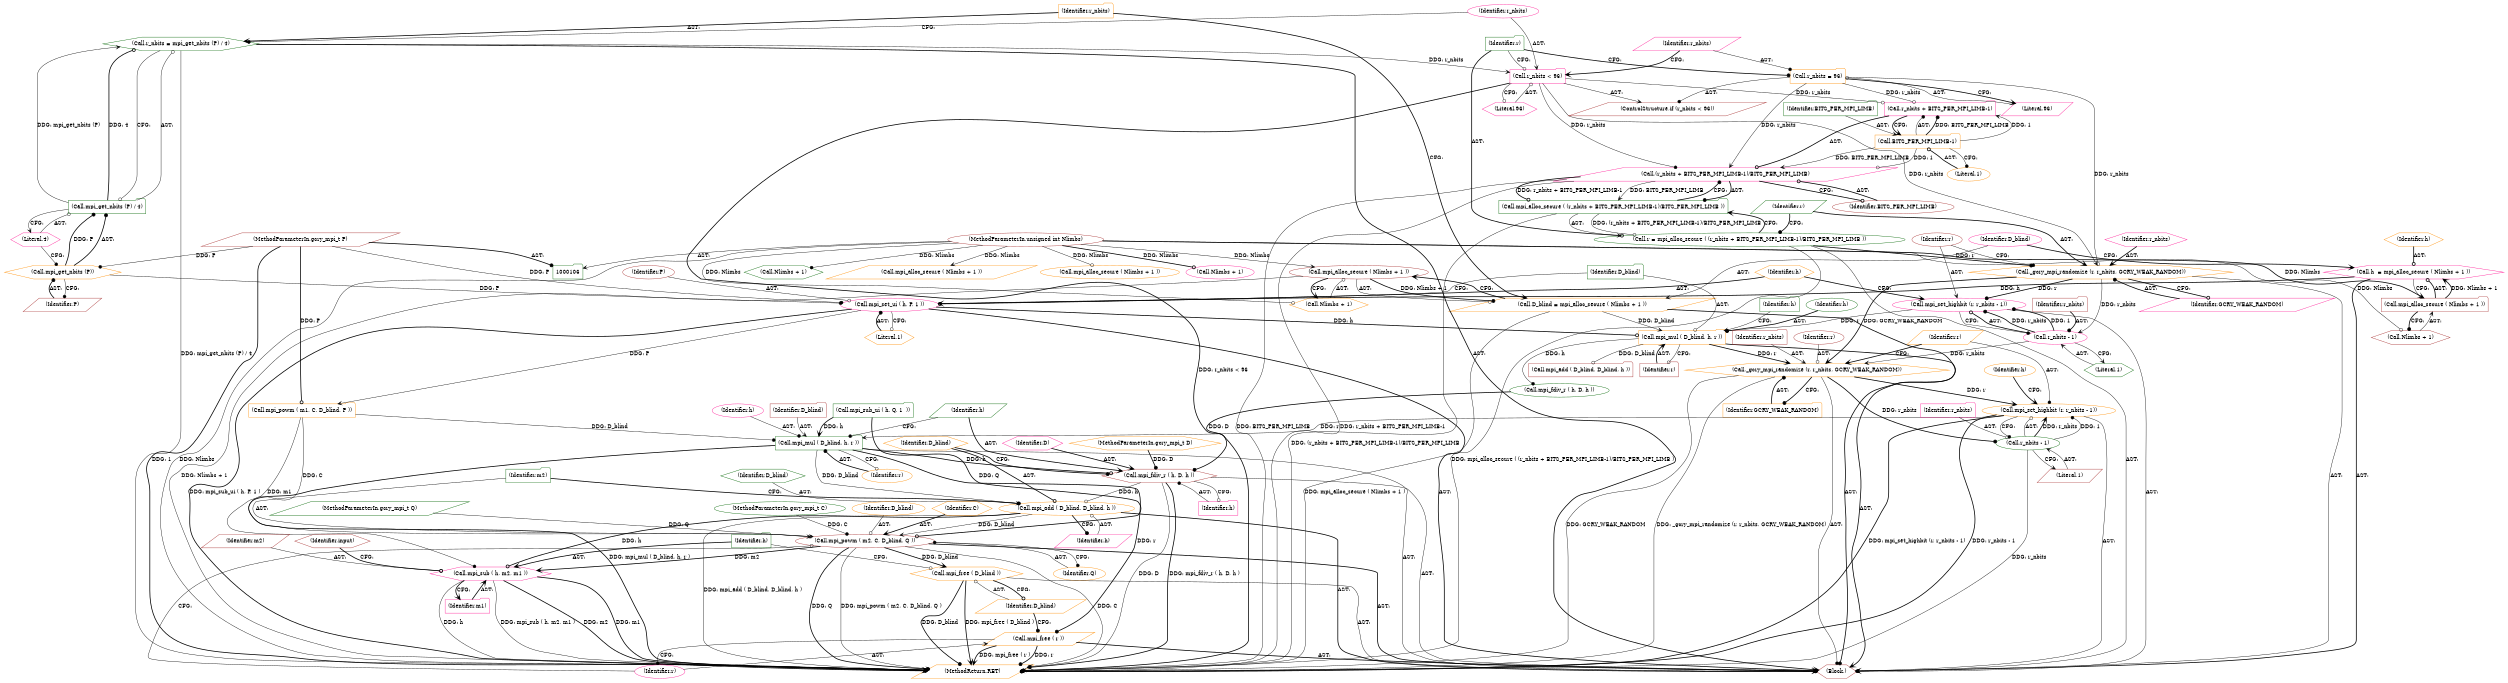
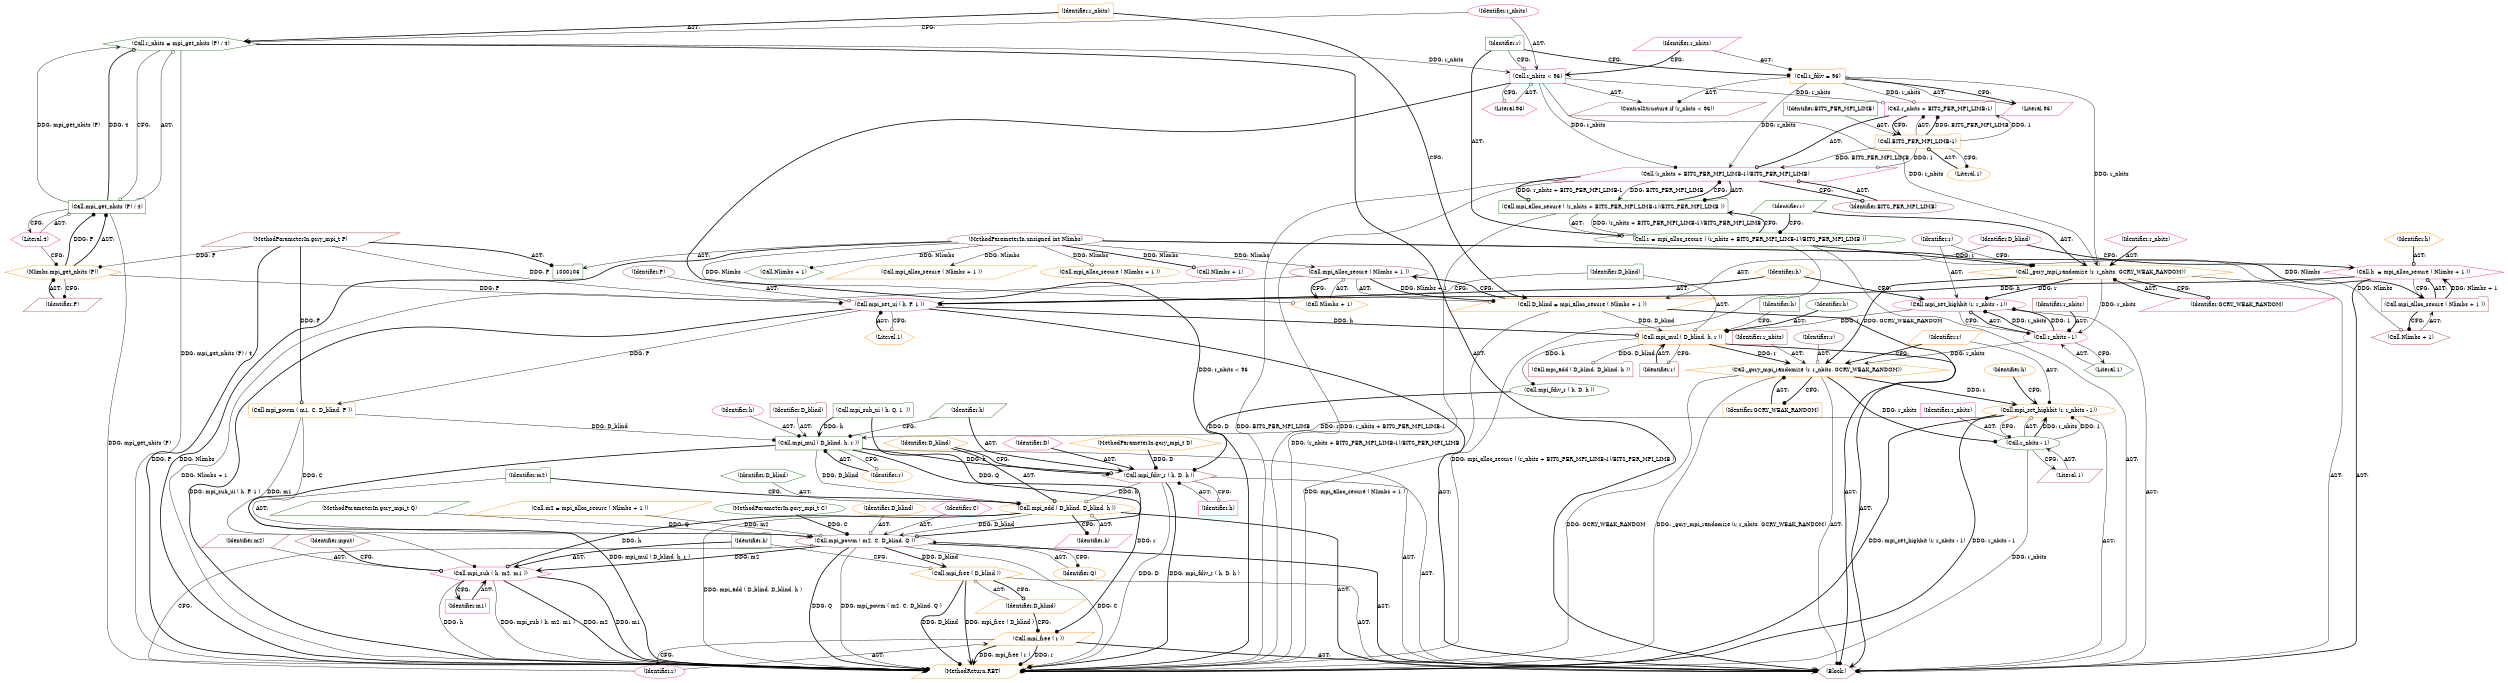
node "(Call,r_nbits = 96)": label "(Call,r_nbits = 96)" -> "(Call,r_fdiv = 96)"
node "(Call,mpi_get_nbits (P))": label "(Call,mpi_get_nbits (P))" -> "(Nlimbs,mpi_get_nbits (P))"
edge "(MethodParameterIn,gcry_mpi_t P)" -> "(Call,mpi_set_ui ( h, P, 1 ))": arrowhead dot -> vee
edge "(MethodParameterIn,gcry_mpi_t P)" -> "(MethodReturn,RET)": label "DDG: 1" -> "DDG: P"
edge "(MethodParameterIn,unsigned int Nlimbs)" -> "(MethodReturn,RET)": style solid -> bold
node "(Call,m2 = mpi_alloc_secure ( Nlimbs + 1 ))": added
node "(Identifier,C)": color darkorange -> deeppink
edge "(MethodParameterIn,gcry_mpi_t C)" -> "(Call,mpi_powm ( m2, C, D_blind, Q ))": style solid -> bold
edge "(Identifier,C)" -> "(Call,mpi_powm ( m2, C, D_blind, Q ))": style bold -> solid
edge "(Call,mpi_get_nbits (P) / 4)" -> "(MethodReturn,RET)": added, label "DDG: mpi_get_nbits (P)"
